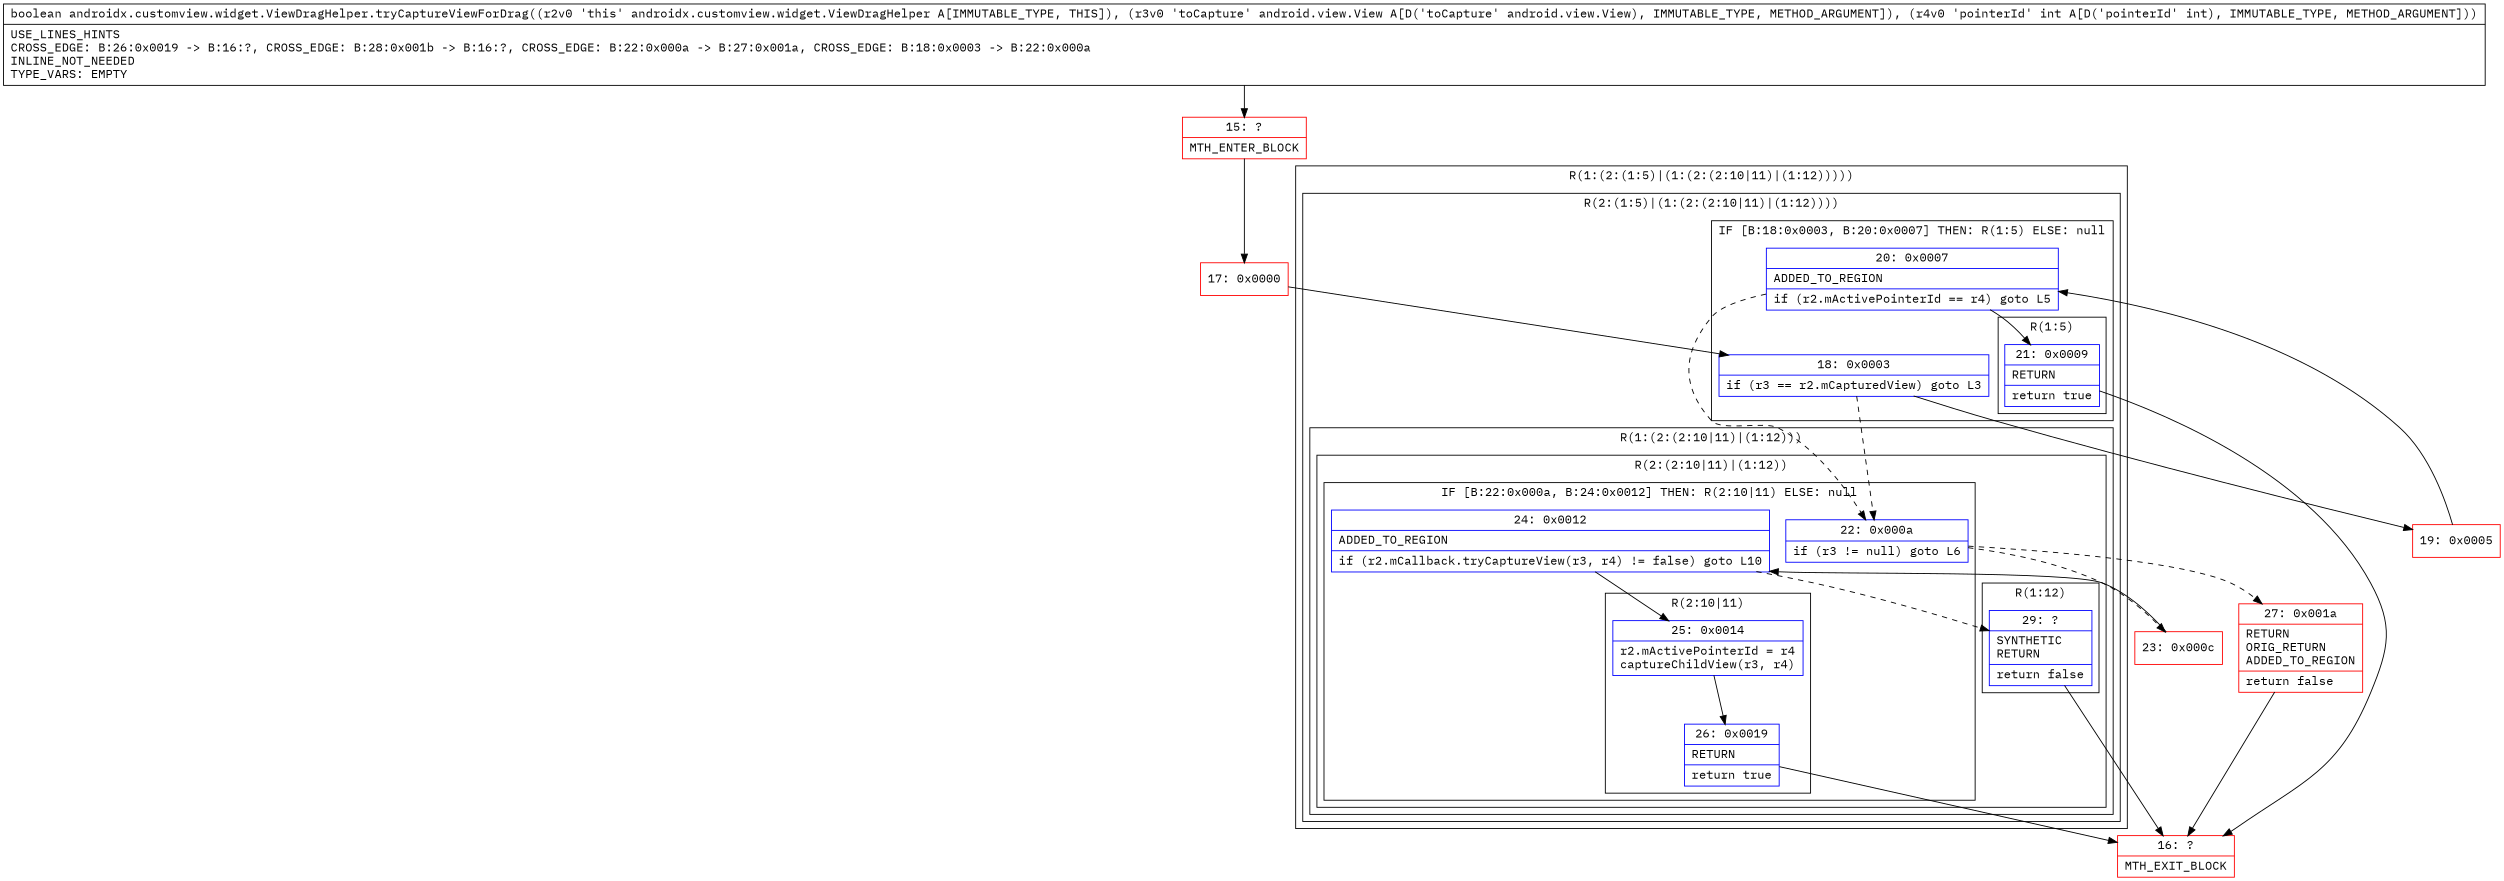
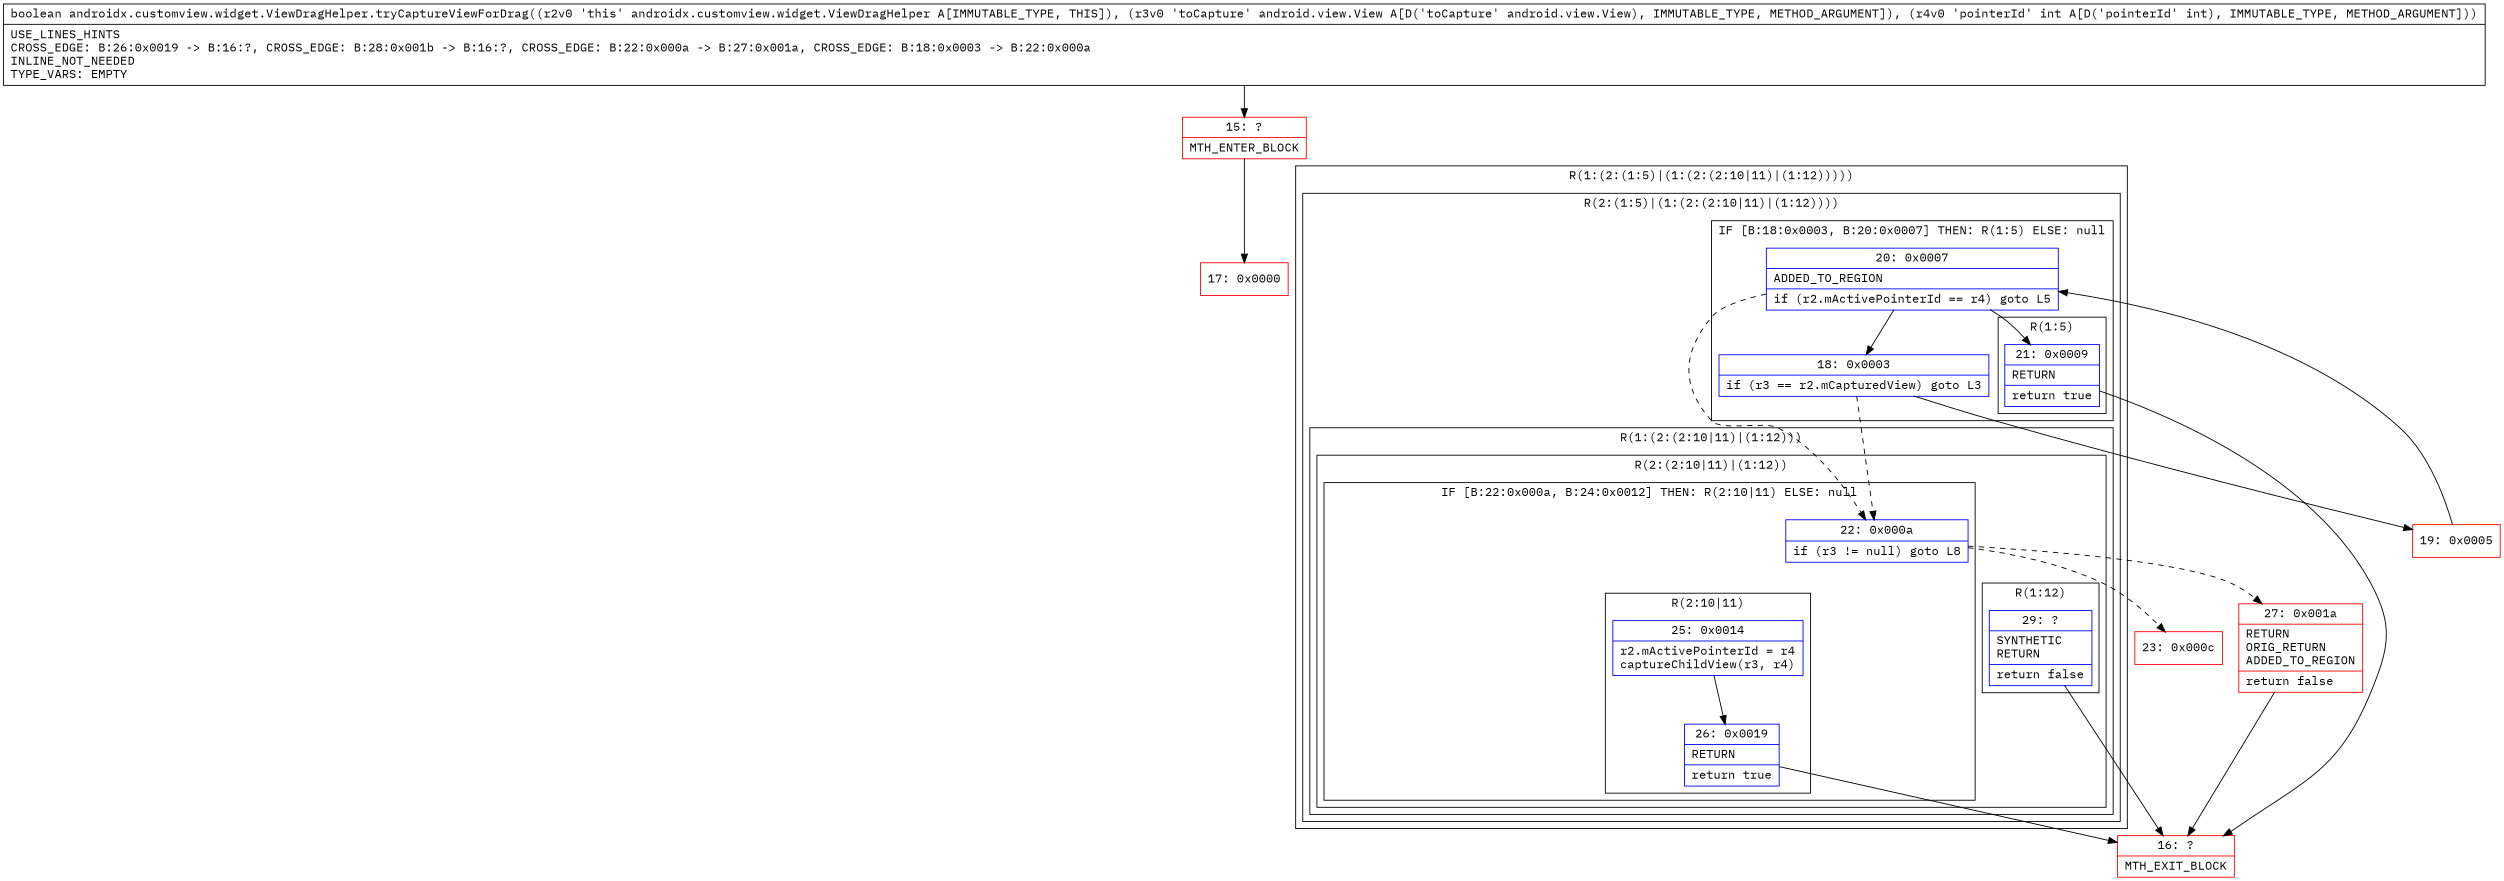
edge "17: 0x0000" -> "18: 0x0003": now "20: 0x0007" -> "18: 0x0003"
node "24: 0x0012": removed
node "22: 0x000a": text "if (r3 != null) goto L6" -> "if (r3 != null) goto L8"
